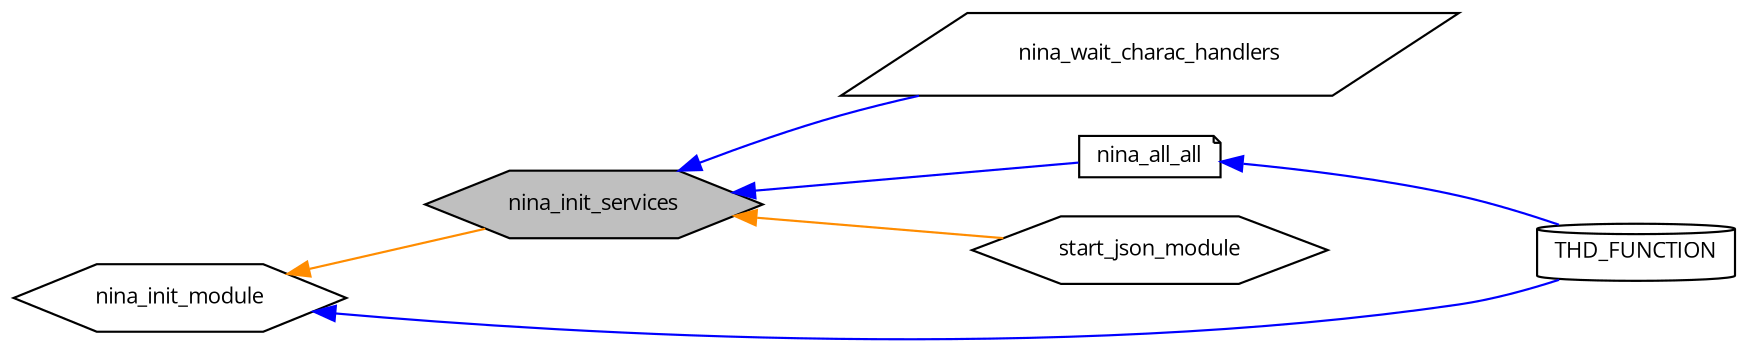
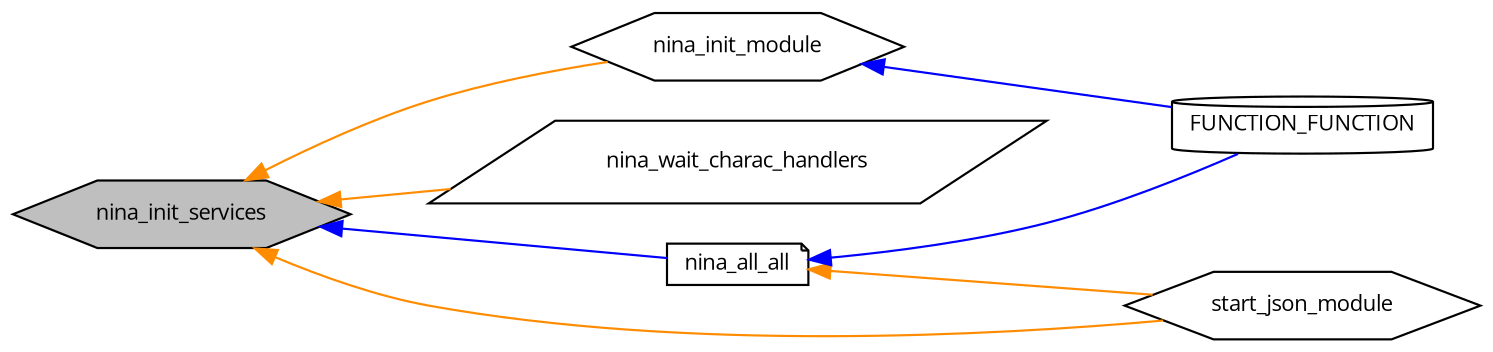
edge "nina_wait_charac_handlers" -> "nina_init_services": color blue -> darkorange
edge "nina_init_services" -> "nina_init_module": reversed
node "THD_FUNCTION": label "THD_FUNCTION" -> "FUNCTION_FUNCTION"
edge "start_json_module" -> "nina_all_all": added
